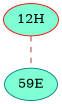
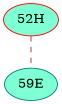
node "12H": label "12H" -> "52H"
